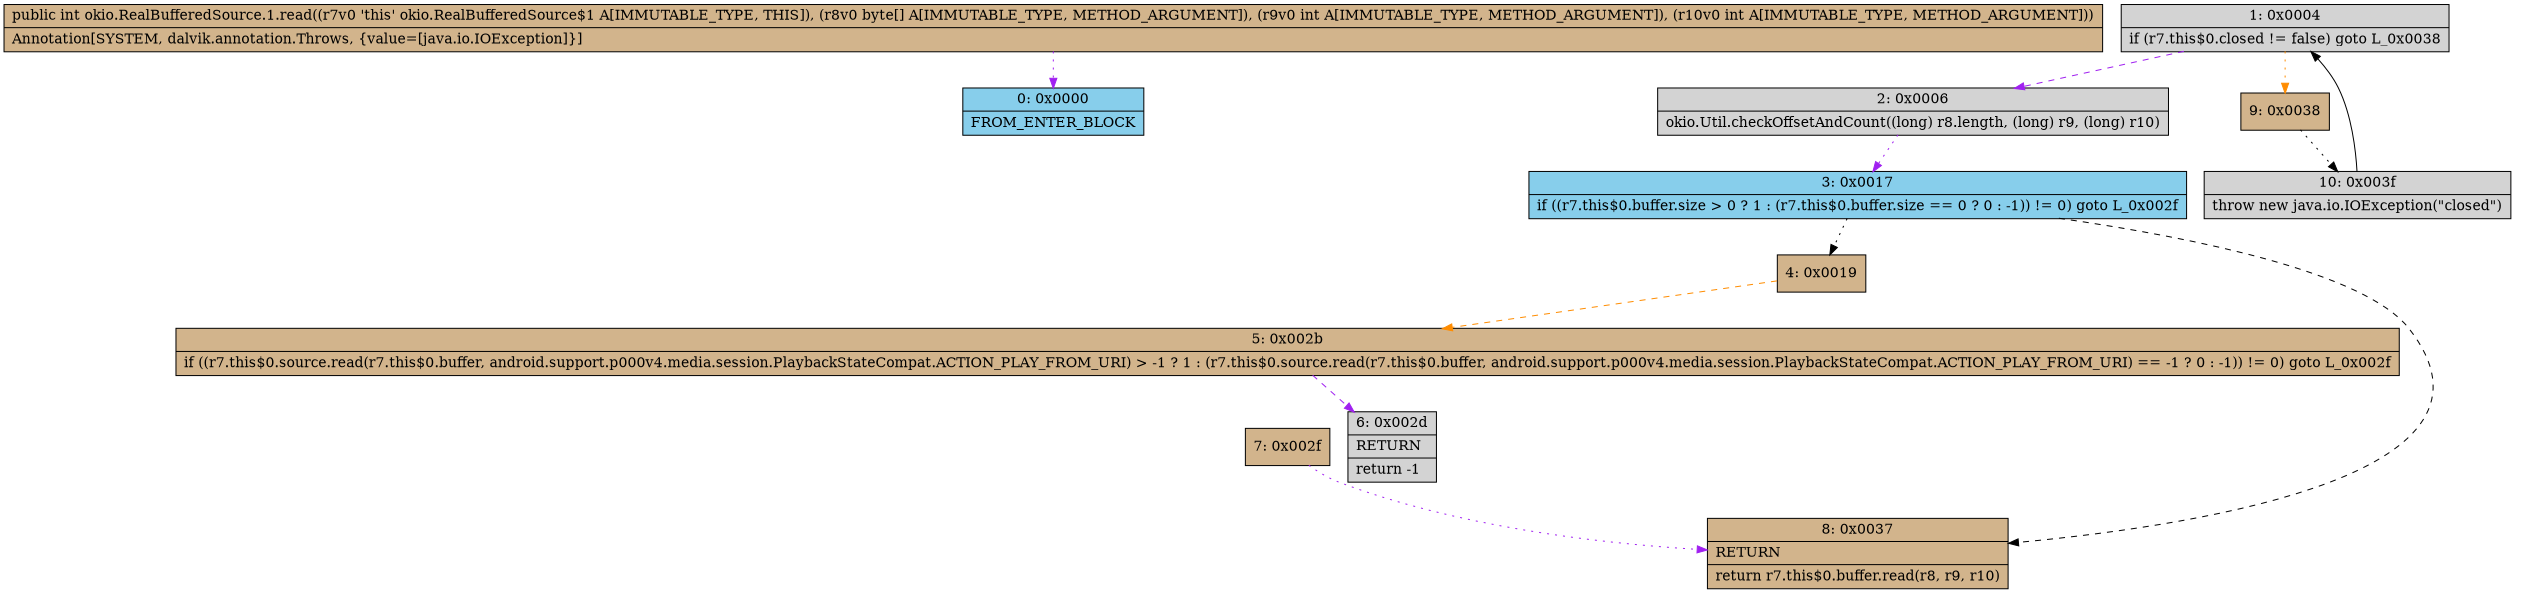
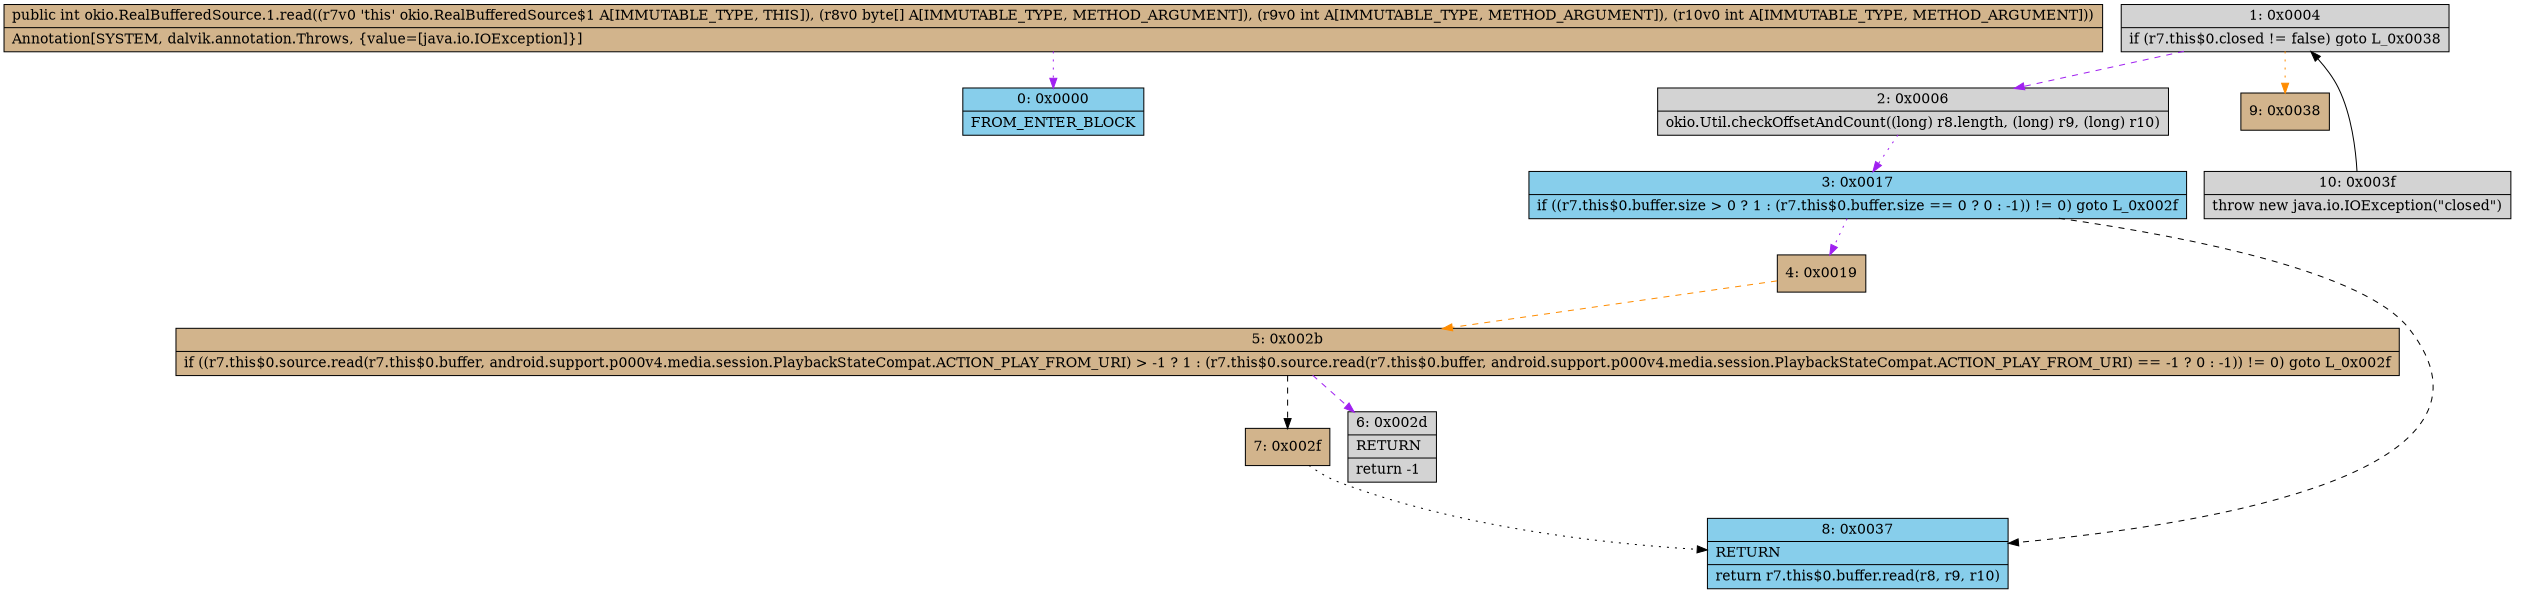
edge "9: 0x0038" -> "10: 0x003f": removed
edge "3: 0x0017" -> "4: 0x0019": color black -> purple
edge "5: 0x002b" -> "7: 0x002f": added
edge "7: 0x002f" -> "8: 0x0037": color purple -> black
node "8: 0x0037": fillcolor tan -> skyblue
